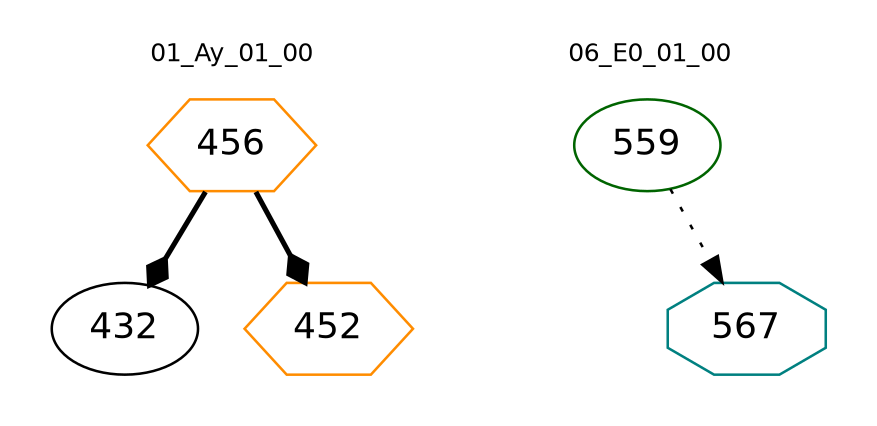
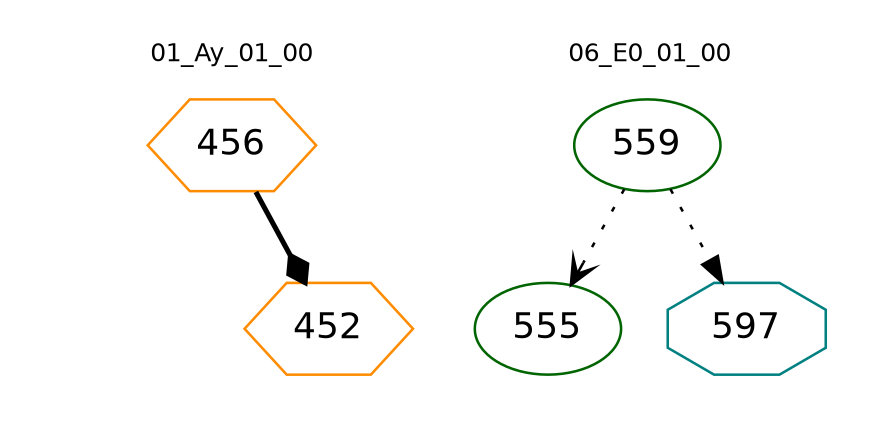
node "432": removed
node "555": added
node "567": label "567" -> "597"
